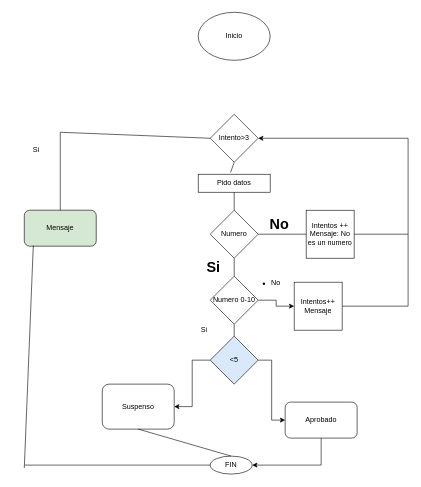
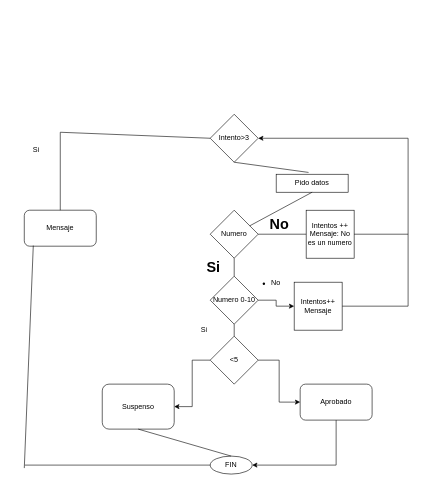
node "Inicio": removed
node "Pido datos": moved (234, 183) -> (312, 183)
node "Mensaje": fillcolor #d5e8d4 -> #ffffff
node "<5": fillcolor #dae8fc -> #ffffff
node "Aprobado": moved (321, 420) -> (336, 402)
